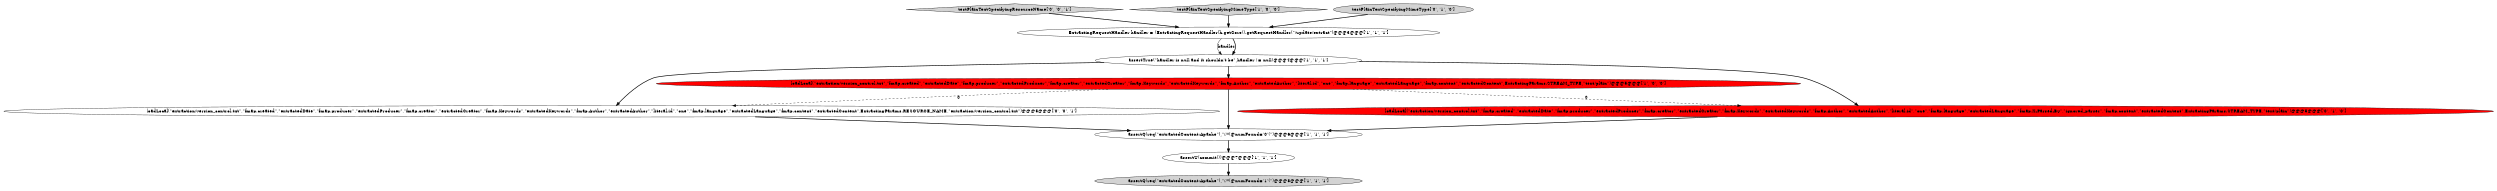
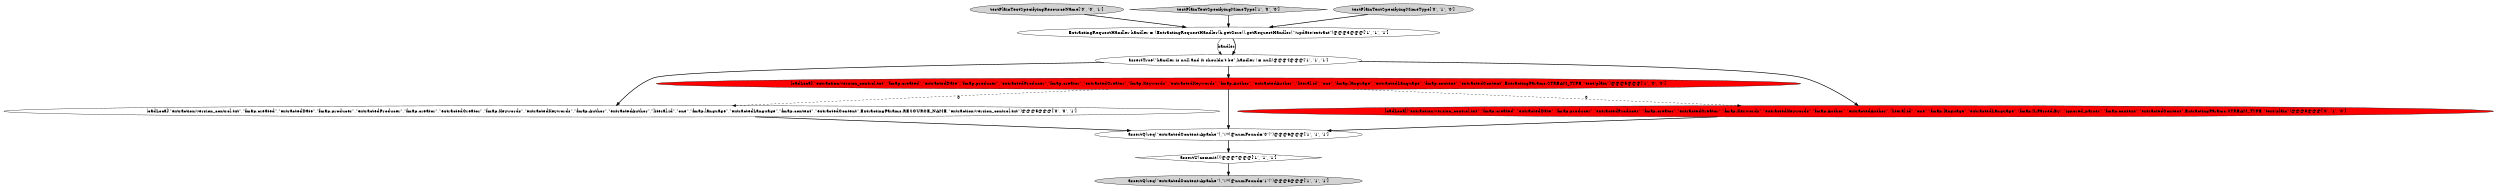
node "testPlainTextSpecifyingResourceName['0', '0', '1']": shape diamond -> ellipse
node "assertU(commit())@@@7@@@['1', '1', '1']": shape ellipse -> diamond
